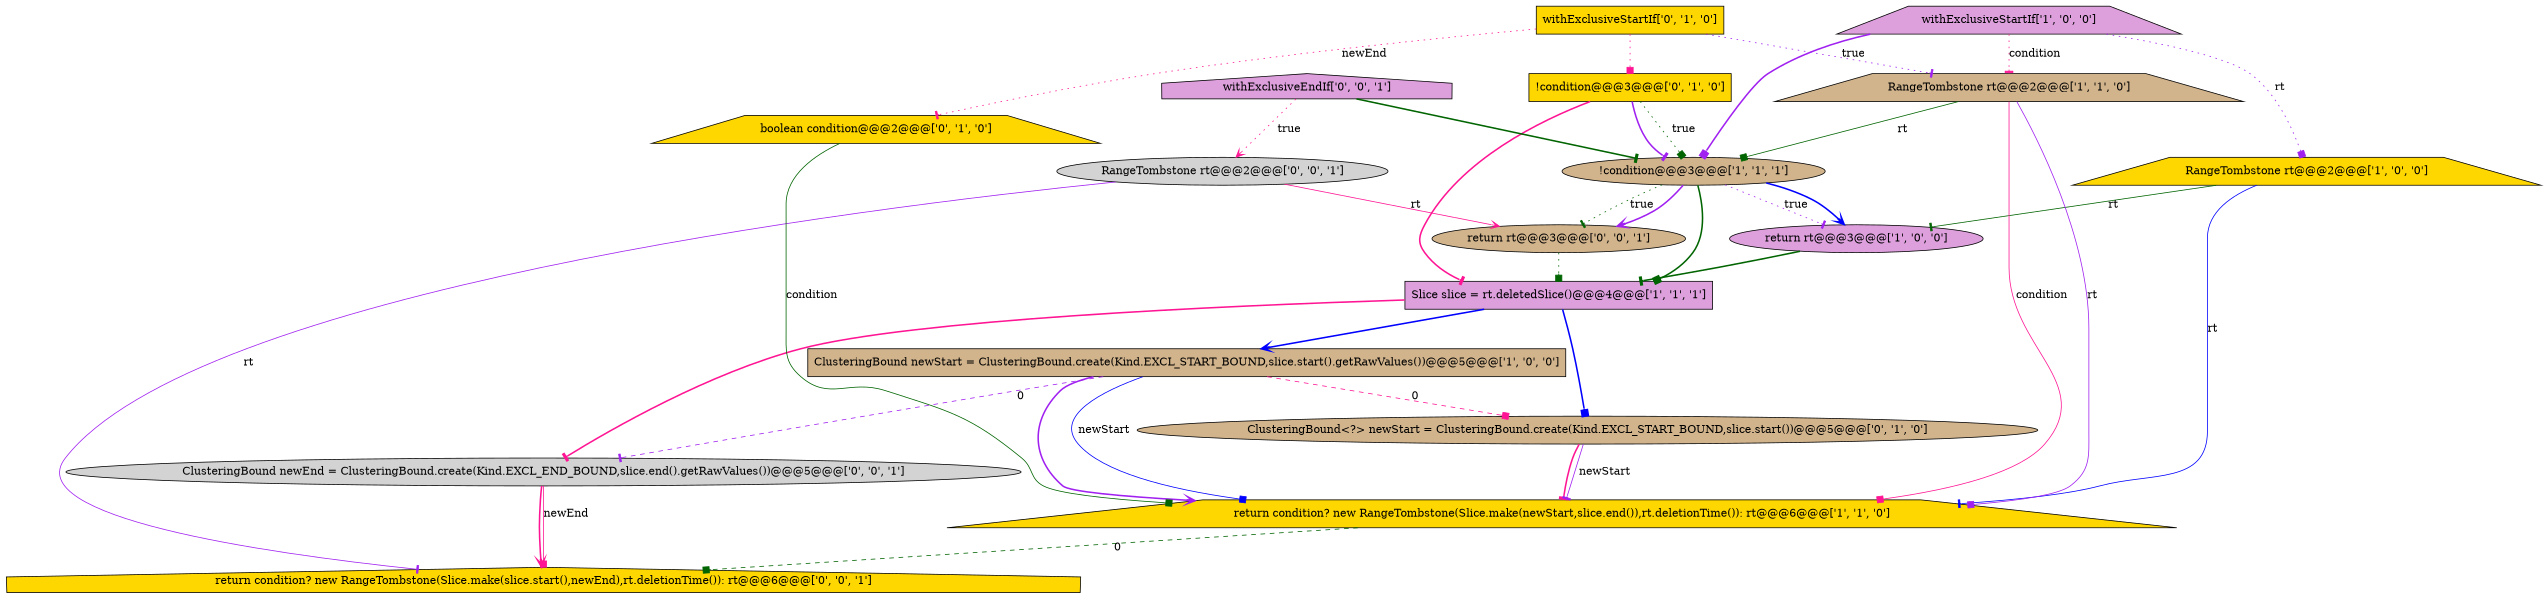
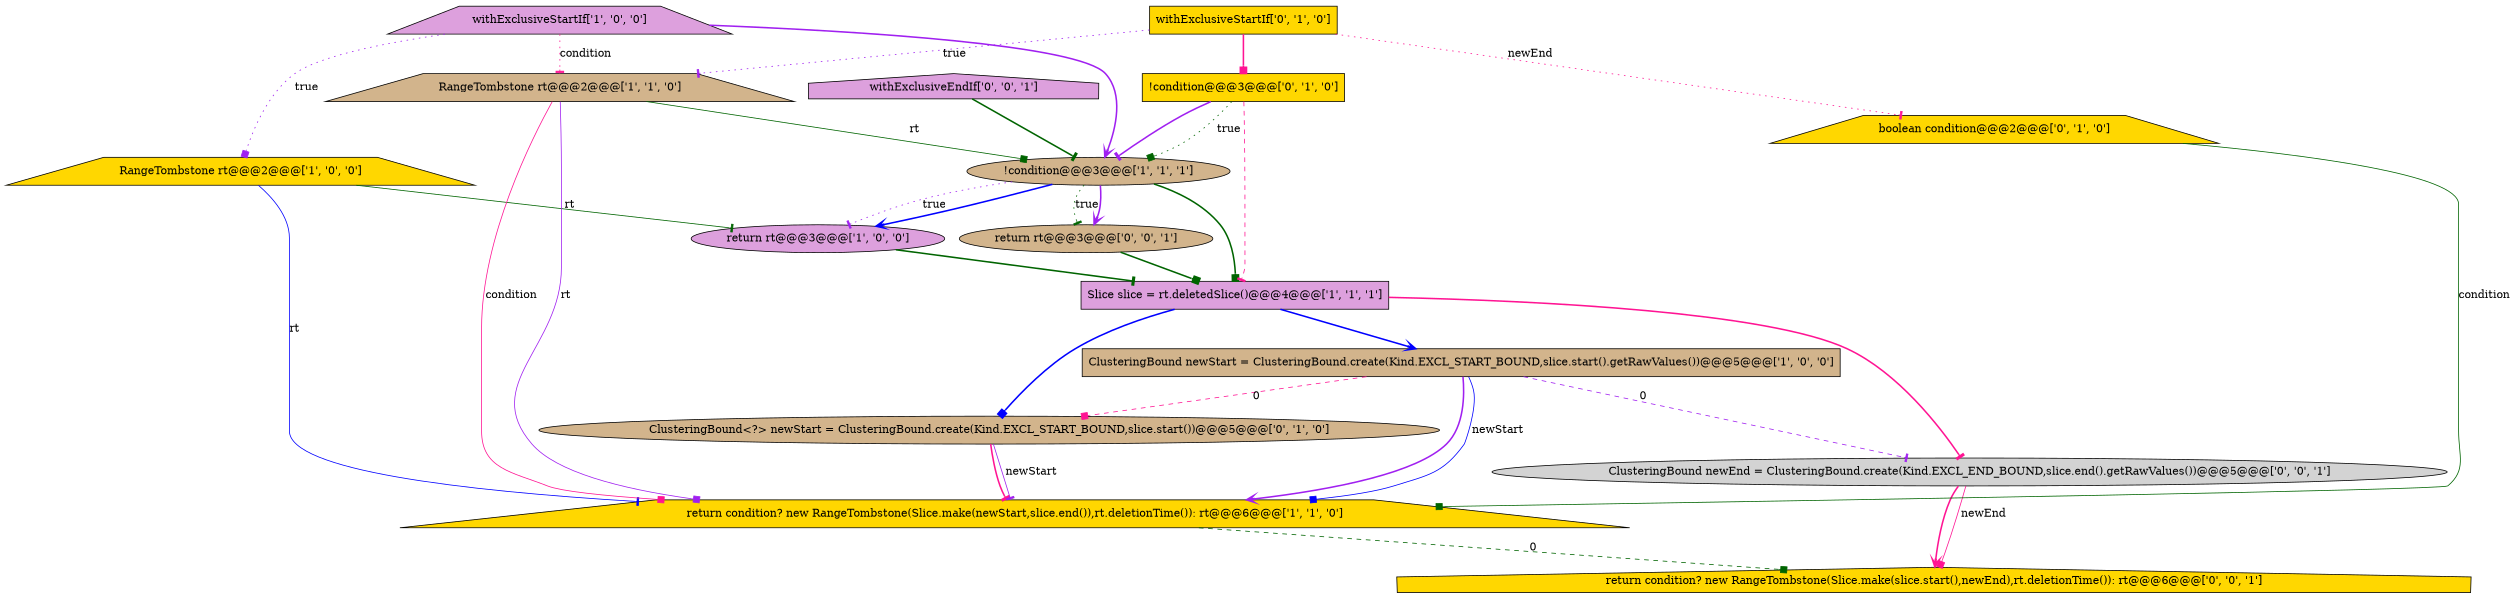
edge "withExclusiveStartIf['0', '1', '0']" -> "!condition@@@3@@@['0', '1', '0']": style dotted -> bold
edge "withExclusiveStartIf['1', '0', '0']" -> "!condition@@@3@@@['1', '1', '1']": arrowhead box -> vee
edge "withExclusiveStartIf['1', '0', '0']" -> "RangeTombstone rt@@@2@@@['1', '0', '0']": label "rt" -> "true"
node "RangeTombstone rt@@@2@@@['0', '0', '1']": removed
edge "!condition@@@3@@@['0', '1', '0']" -> "Slice slice = rt.deletedSlice()@@@4@@@['1', '1', '1']": style bold -> dashed
edge "return rt@@@3@@@['0', '0', '1']" -> "Slice slice = rt.deletedSlice()@@@4@@@['1', '1', '1']": style dotted -> bold
